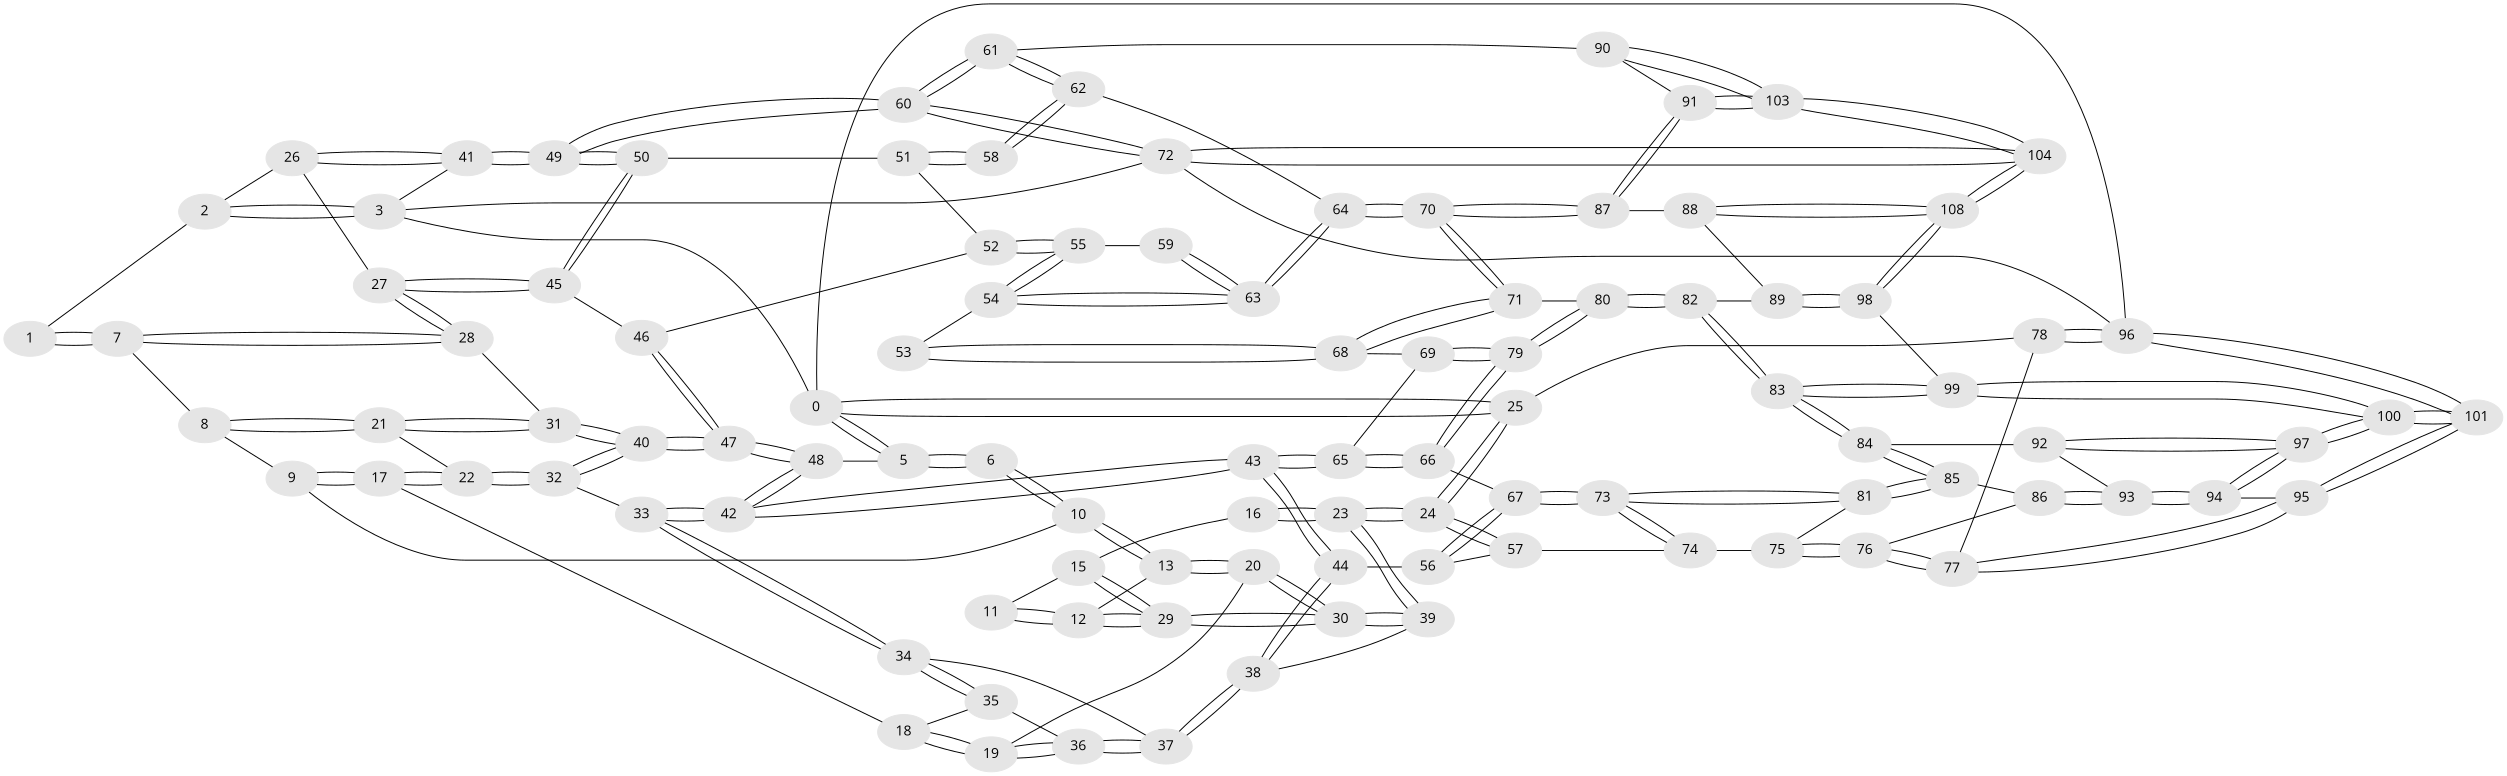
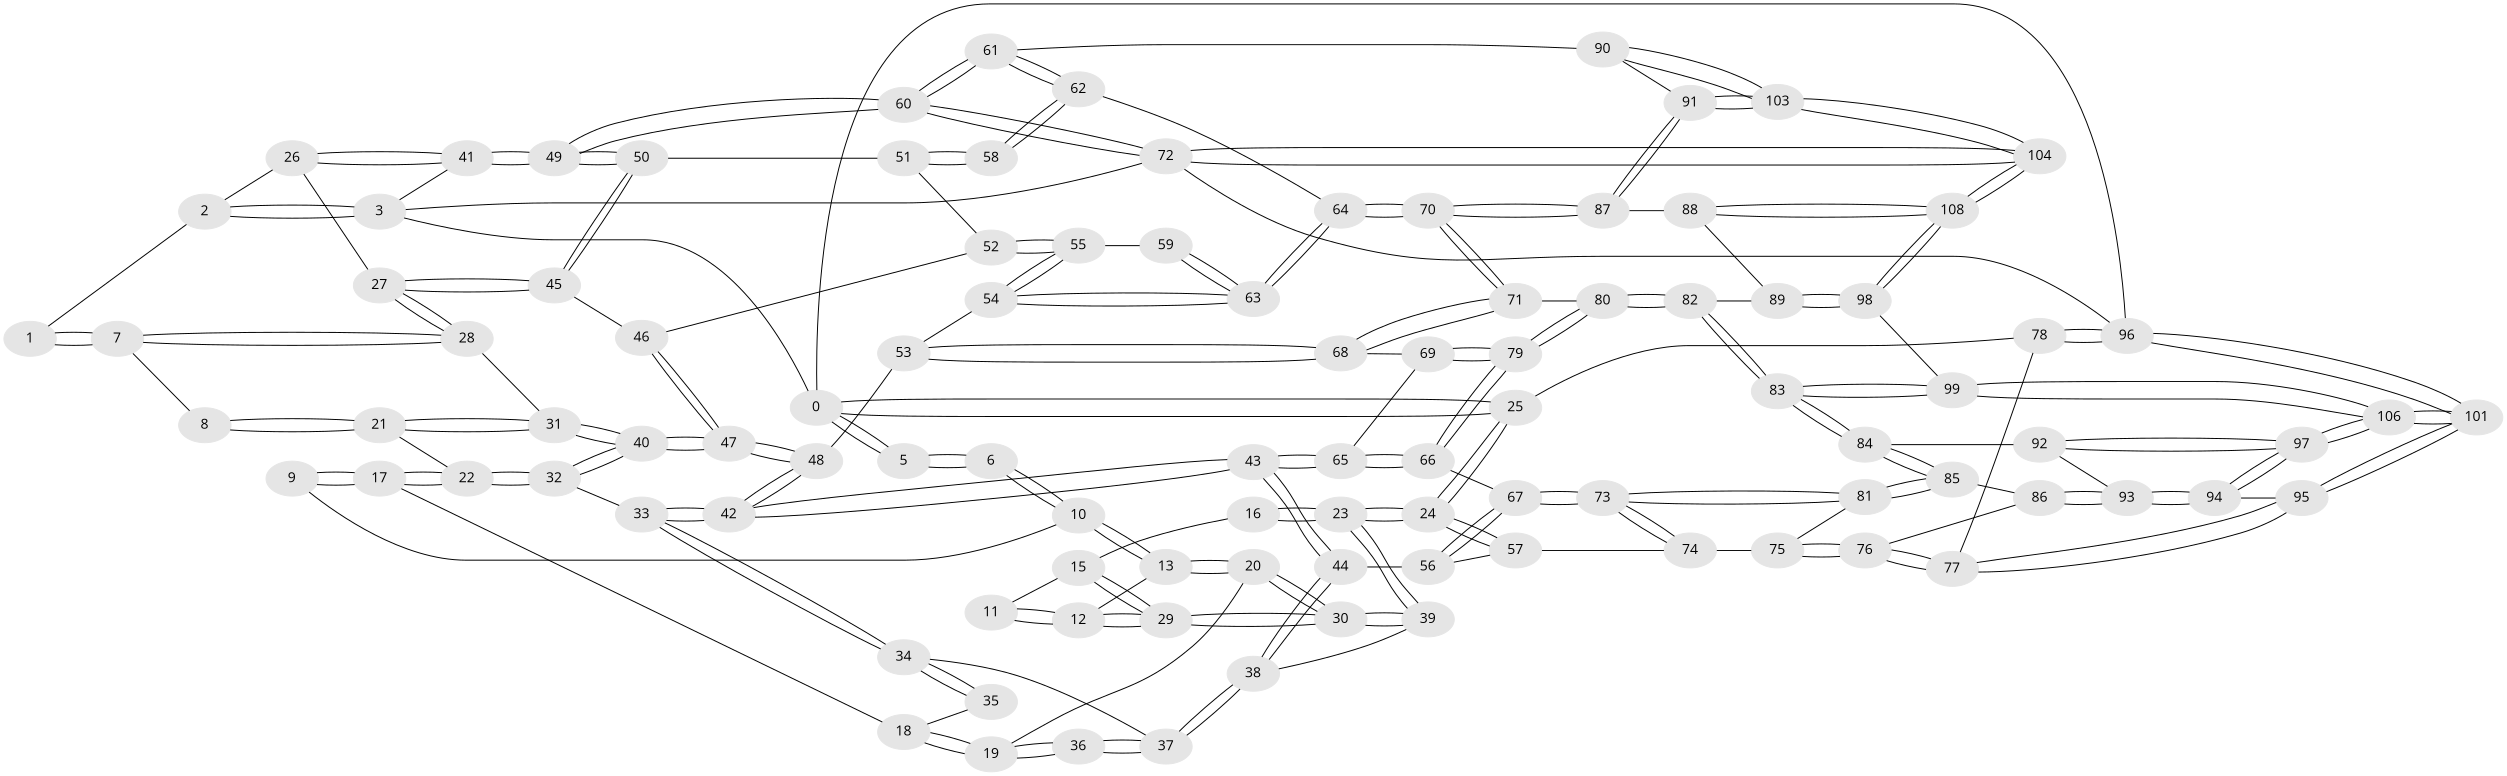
node "100": label "100" -> "106"
edge "8" -- "9": removed
edge "48" -- "5": now "48" -- "53"
edge "35" -- "36": removed
